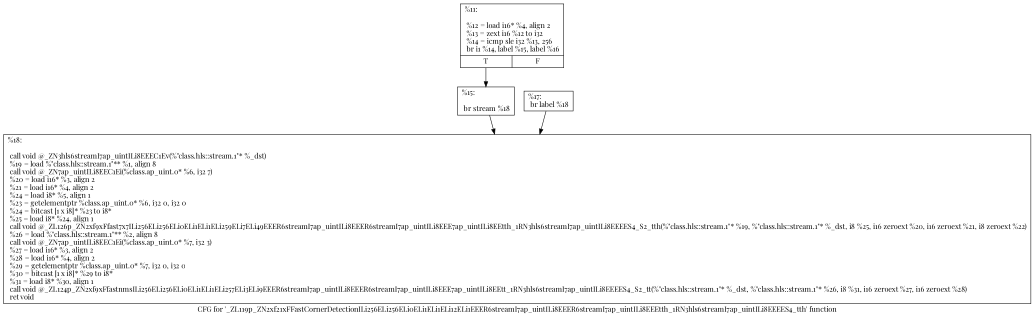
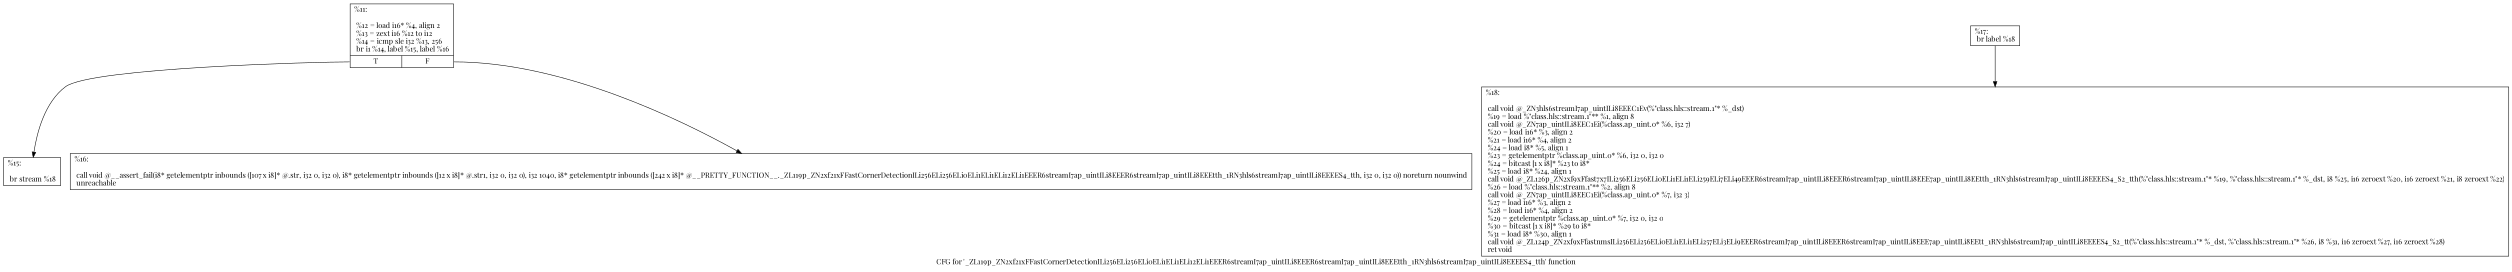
node "%11:": text "%13 = zext i16 %12 to i32" -> "%13 = zext i16 %12 to i12"
edge "%15:" -> "%18:": removed
node "%16:": added
